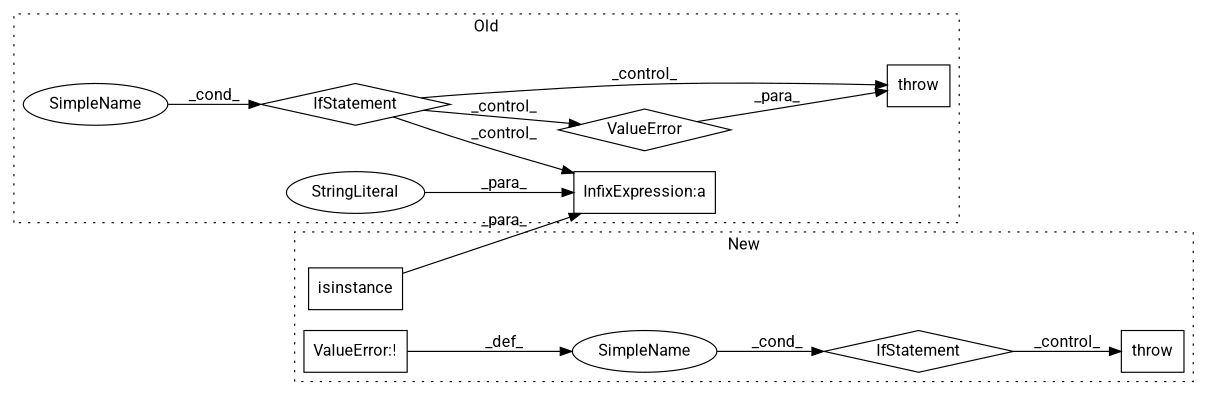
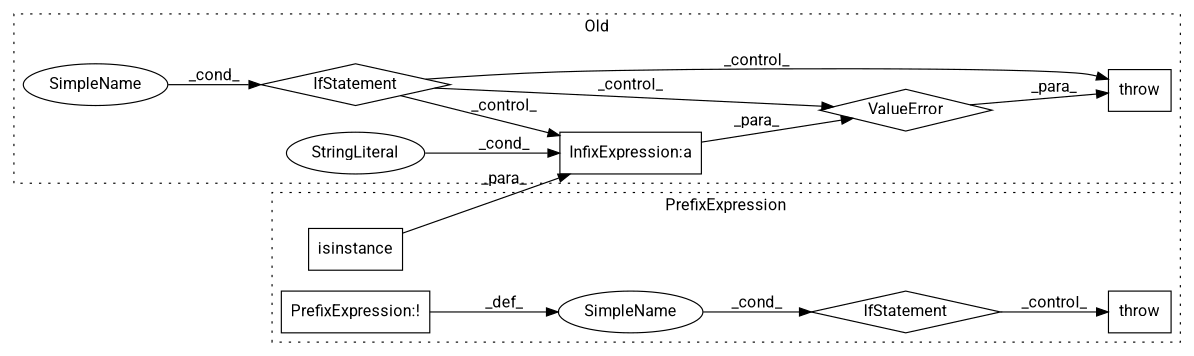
edge "InfixExpression:a" -> "ValueError": added, label "_para_"
edge "StringLiteral" -> "InfixExpression:a": label "_para_" -> "_cond_"
cluster "New": label "New" -> "PrefixExpression"
node "ValueError:!": label "ValueError:!" -> "PrefixExpression:!"
